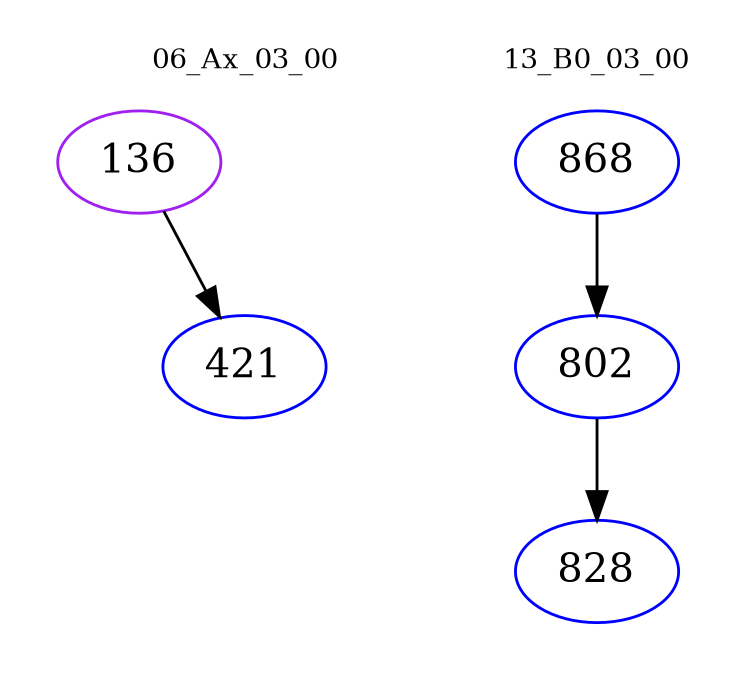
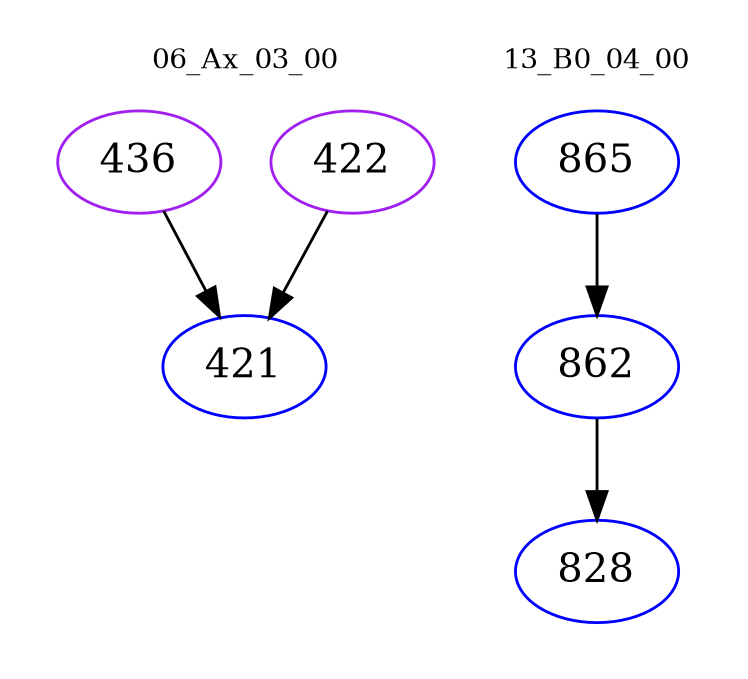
cluster "13_B0_03_00": label "13_B0_03_00" -> "13_B0_04_00"
node "136": label "136" -> "436"
node "422": added
node "868": label "868" -> "865"
node "802": label "802" -> "862"
